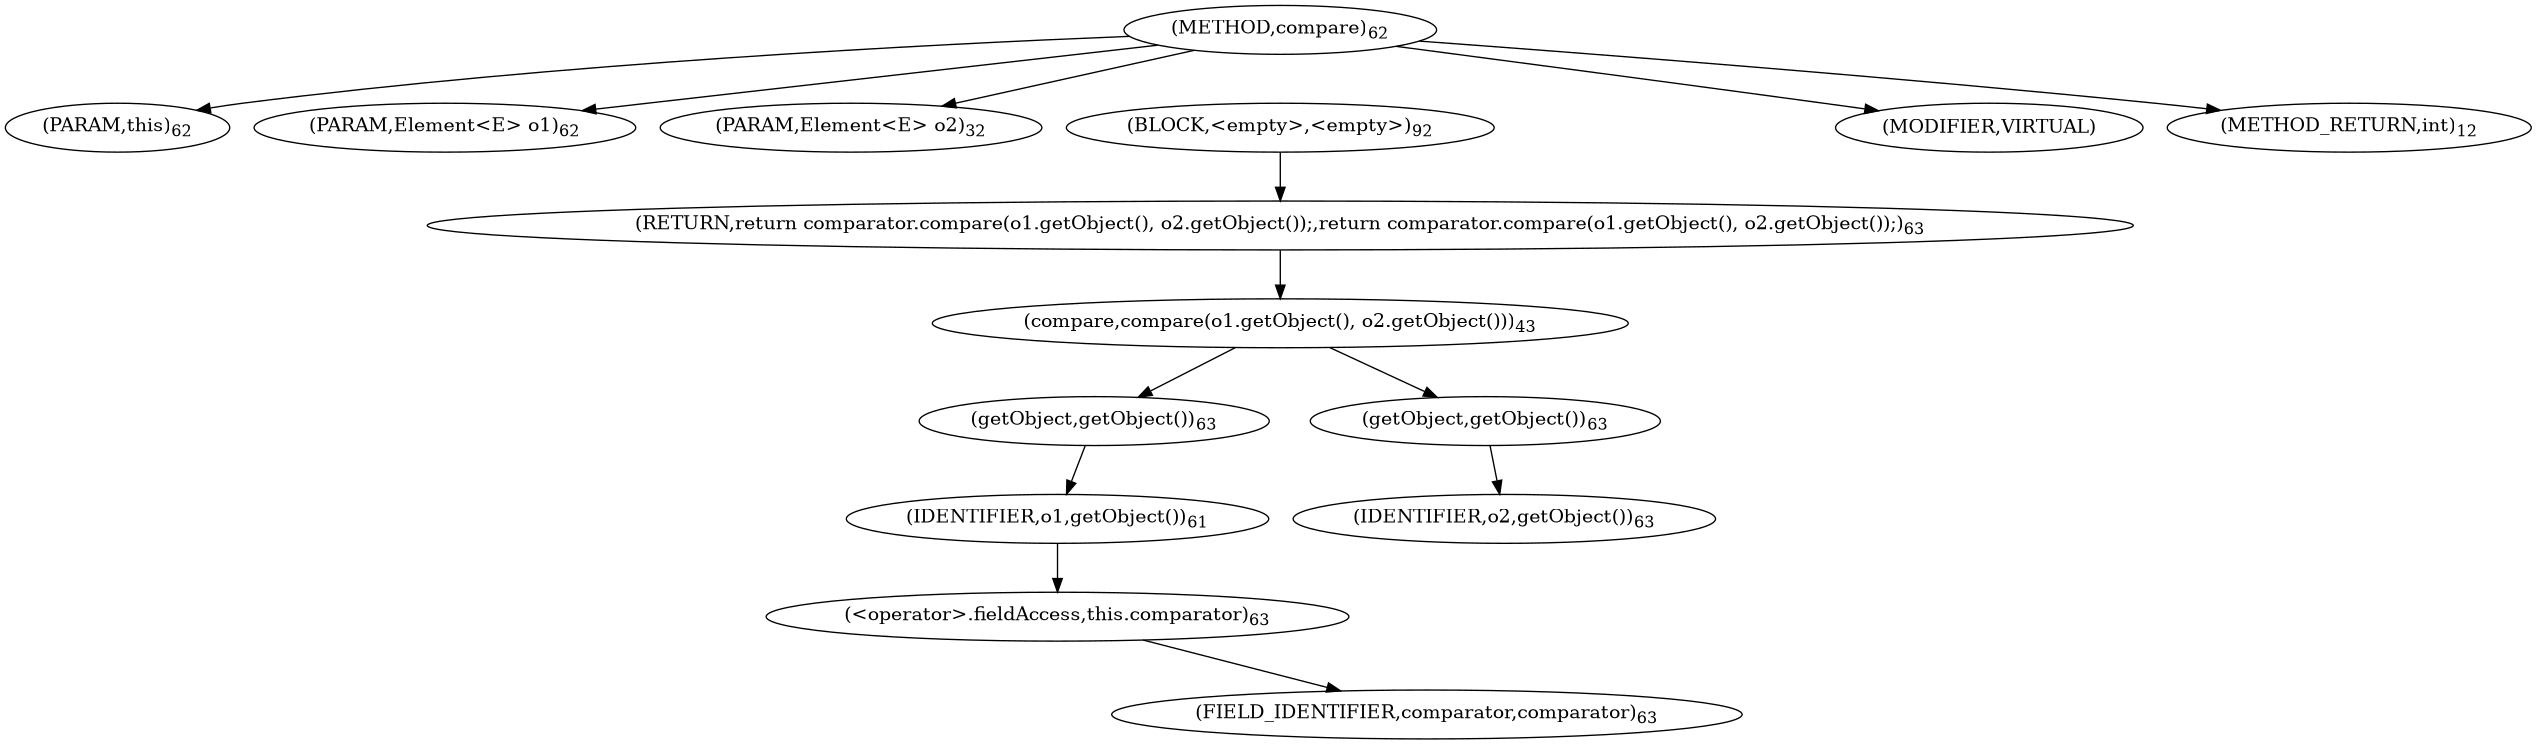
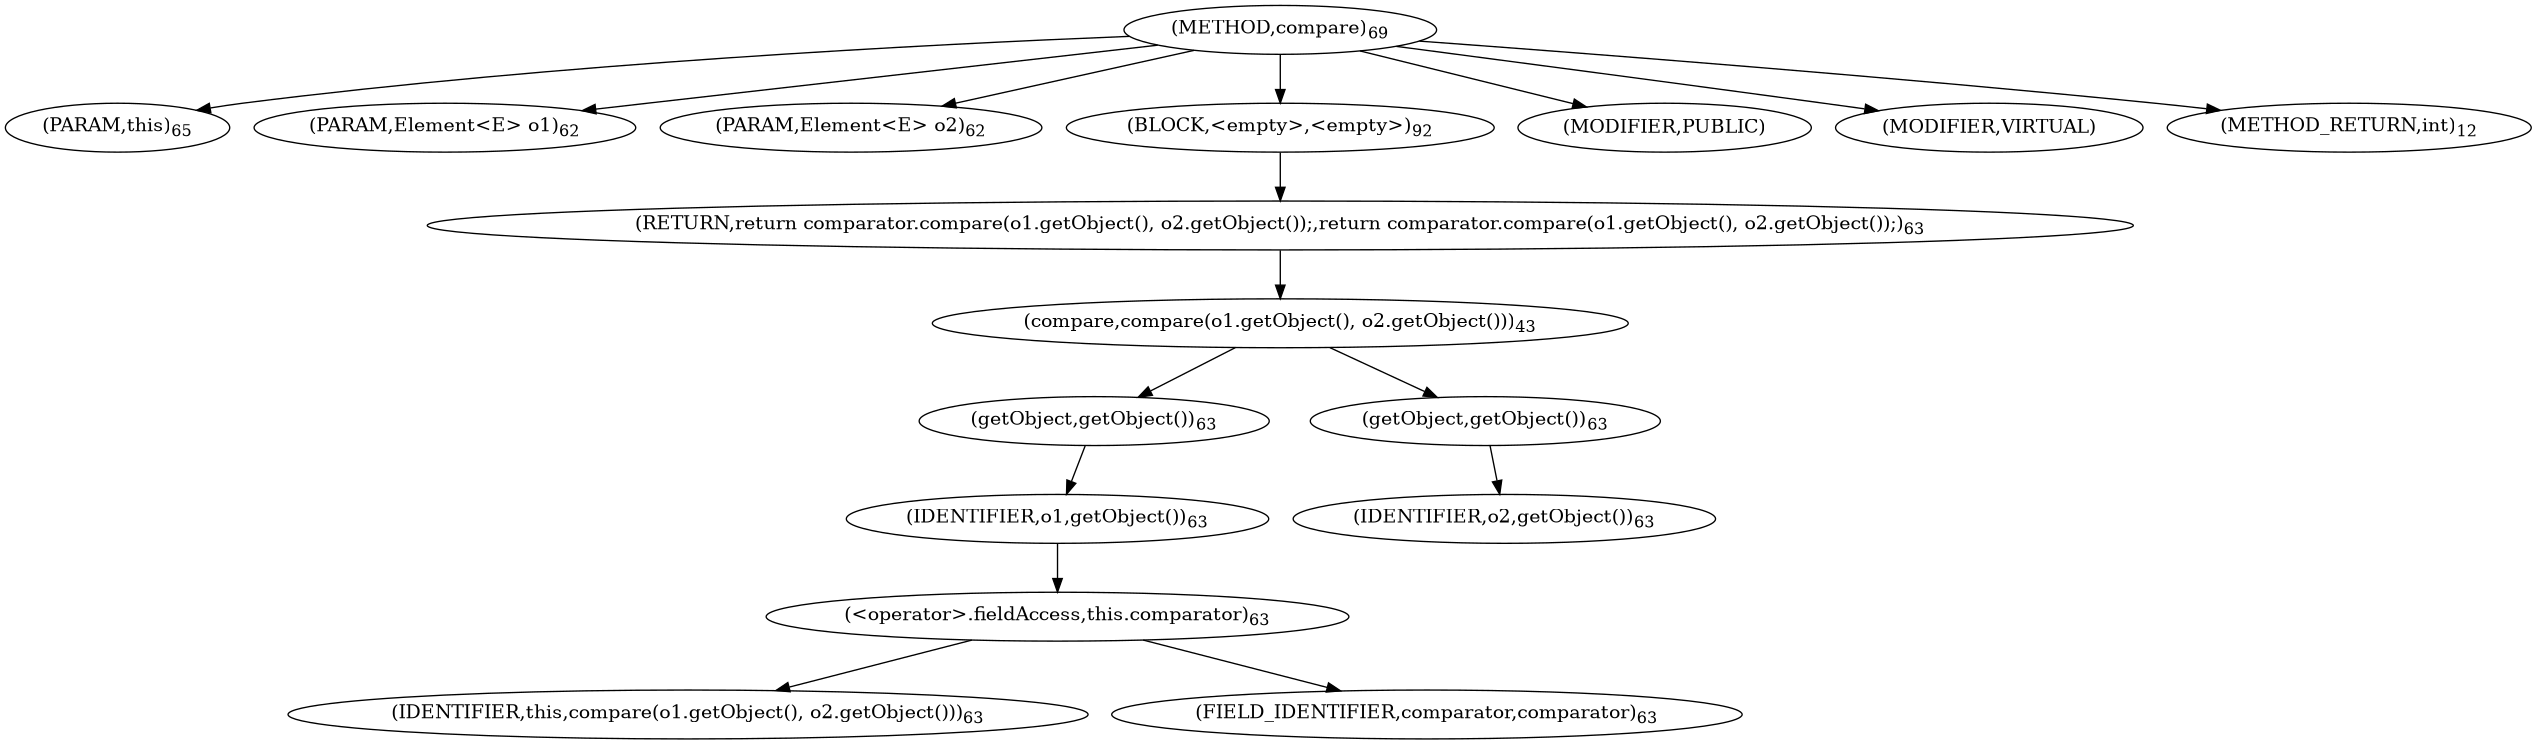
node "(METHOD,compare)": text "62" -> "69"
edge "(METHOD,compare)" -> "(BLOCK,<empty>,<empty>)": added
node "(PARAM,this)": text "62" -> "65"
node "(PARAM,Element<E> o2)": text "32" -> "62"
node "(MODIFIER,PUBLIC)": added
node "(IDENTIFIER,o1,getObject())": text "61" -> "63"
node "(IDENTIFIER,this,compare(o1.getObject(), o2.getObject()))": added
